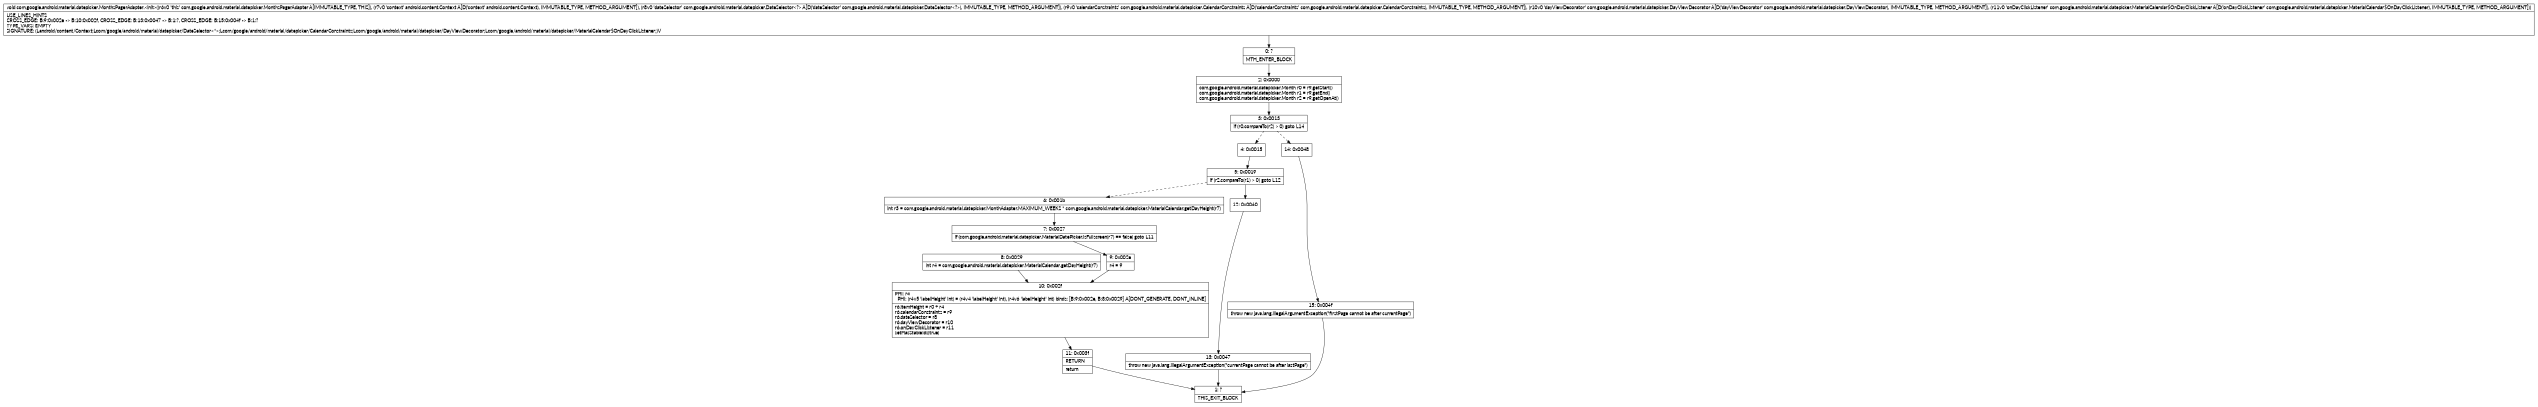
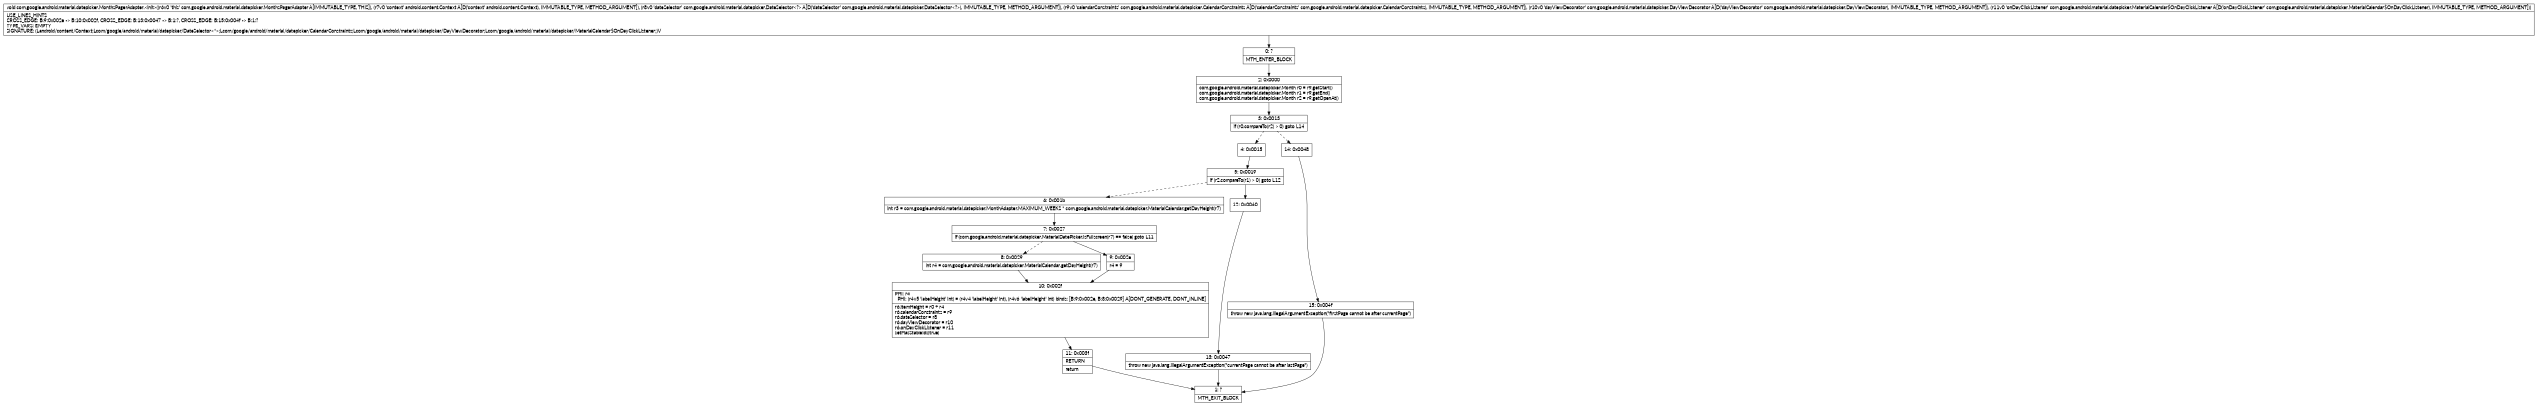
edge "7: 0x0027" -> "8: 0x0029": added
node "1: ?": text "THIS_EXIT_BLOCK" -> "MTH_EXIT_BLOCK"
